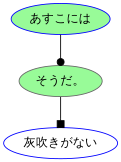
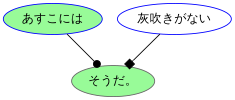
edge "そうだ。" -> "灰吹きがない": reversed
